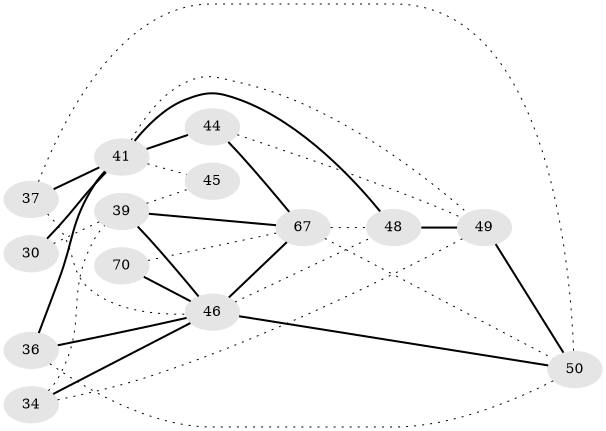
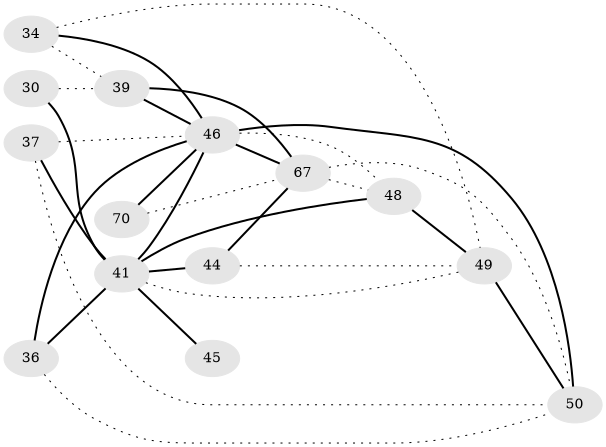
edge "41" -- "45": style dotted -> bold
edge "45" -- "39": removed
edge "46" -- "41": added
